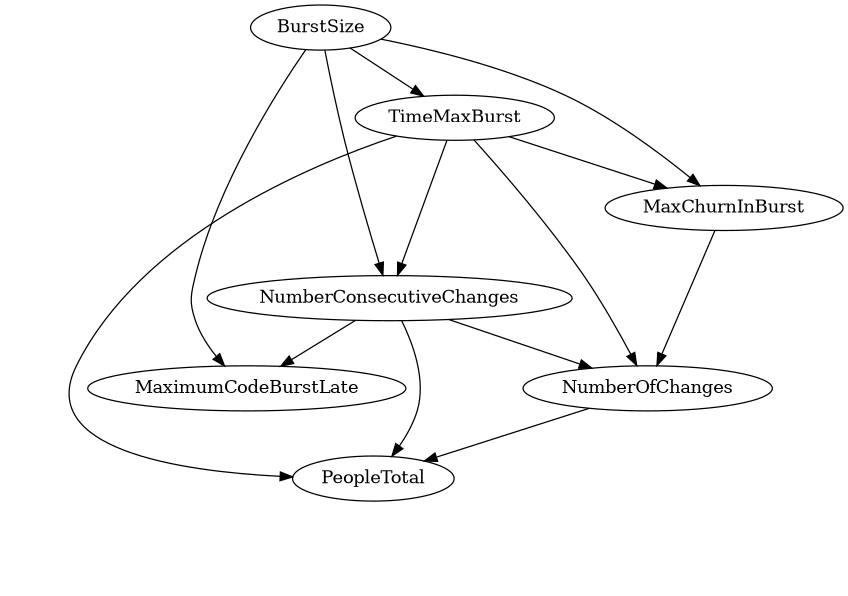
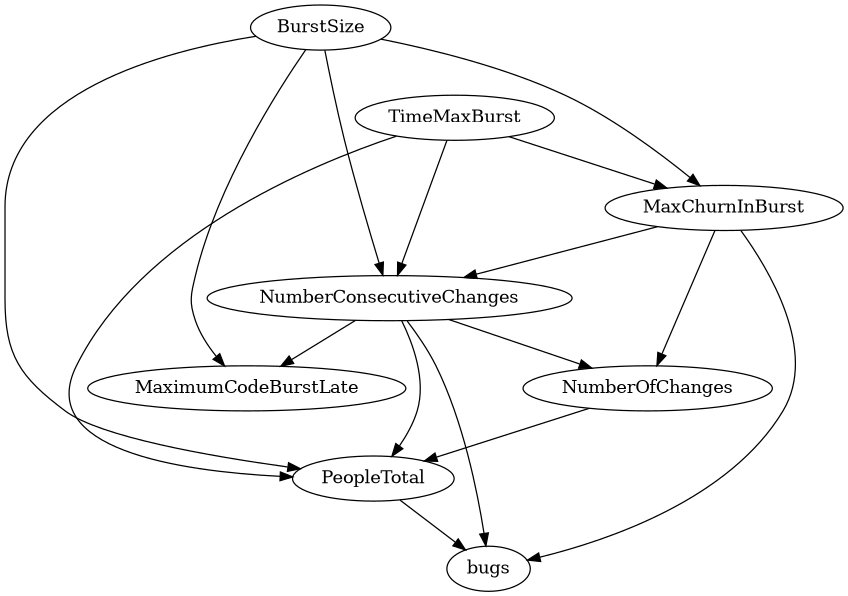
edge "BurstSize" -> "TimeMaxBurst": now "BurstSize" -> "PeopleTotal"
edge "TimeMaxBurst" -> "NumberOfChanges": removed
edge "MaxChurnInBurst" -> "NumberConsecutiveChanges": added
node "bugs": added
